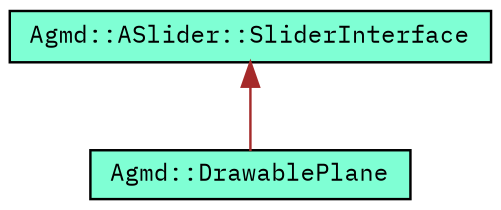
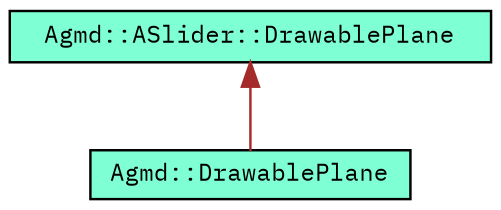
node "Agmd::ASlider::SliderInterface": label "Agmd::ASlider::SliderInterface" -> "Agmd::ASlider::DrawablePlane"
